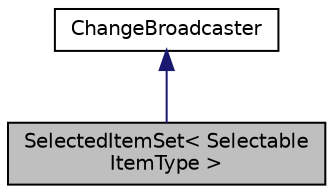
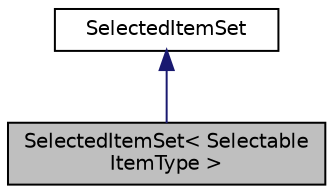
node "ChangeBroadcaster": label "ChangeBroadcaster" -> "SelectedItemSet"
